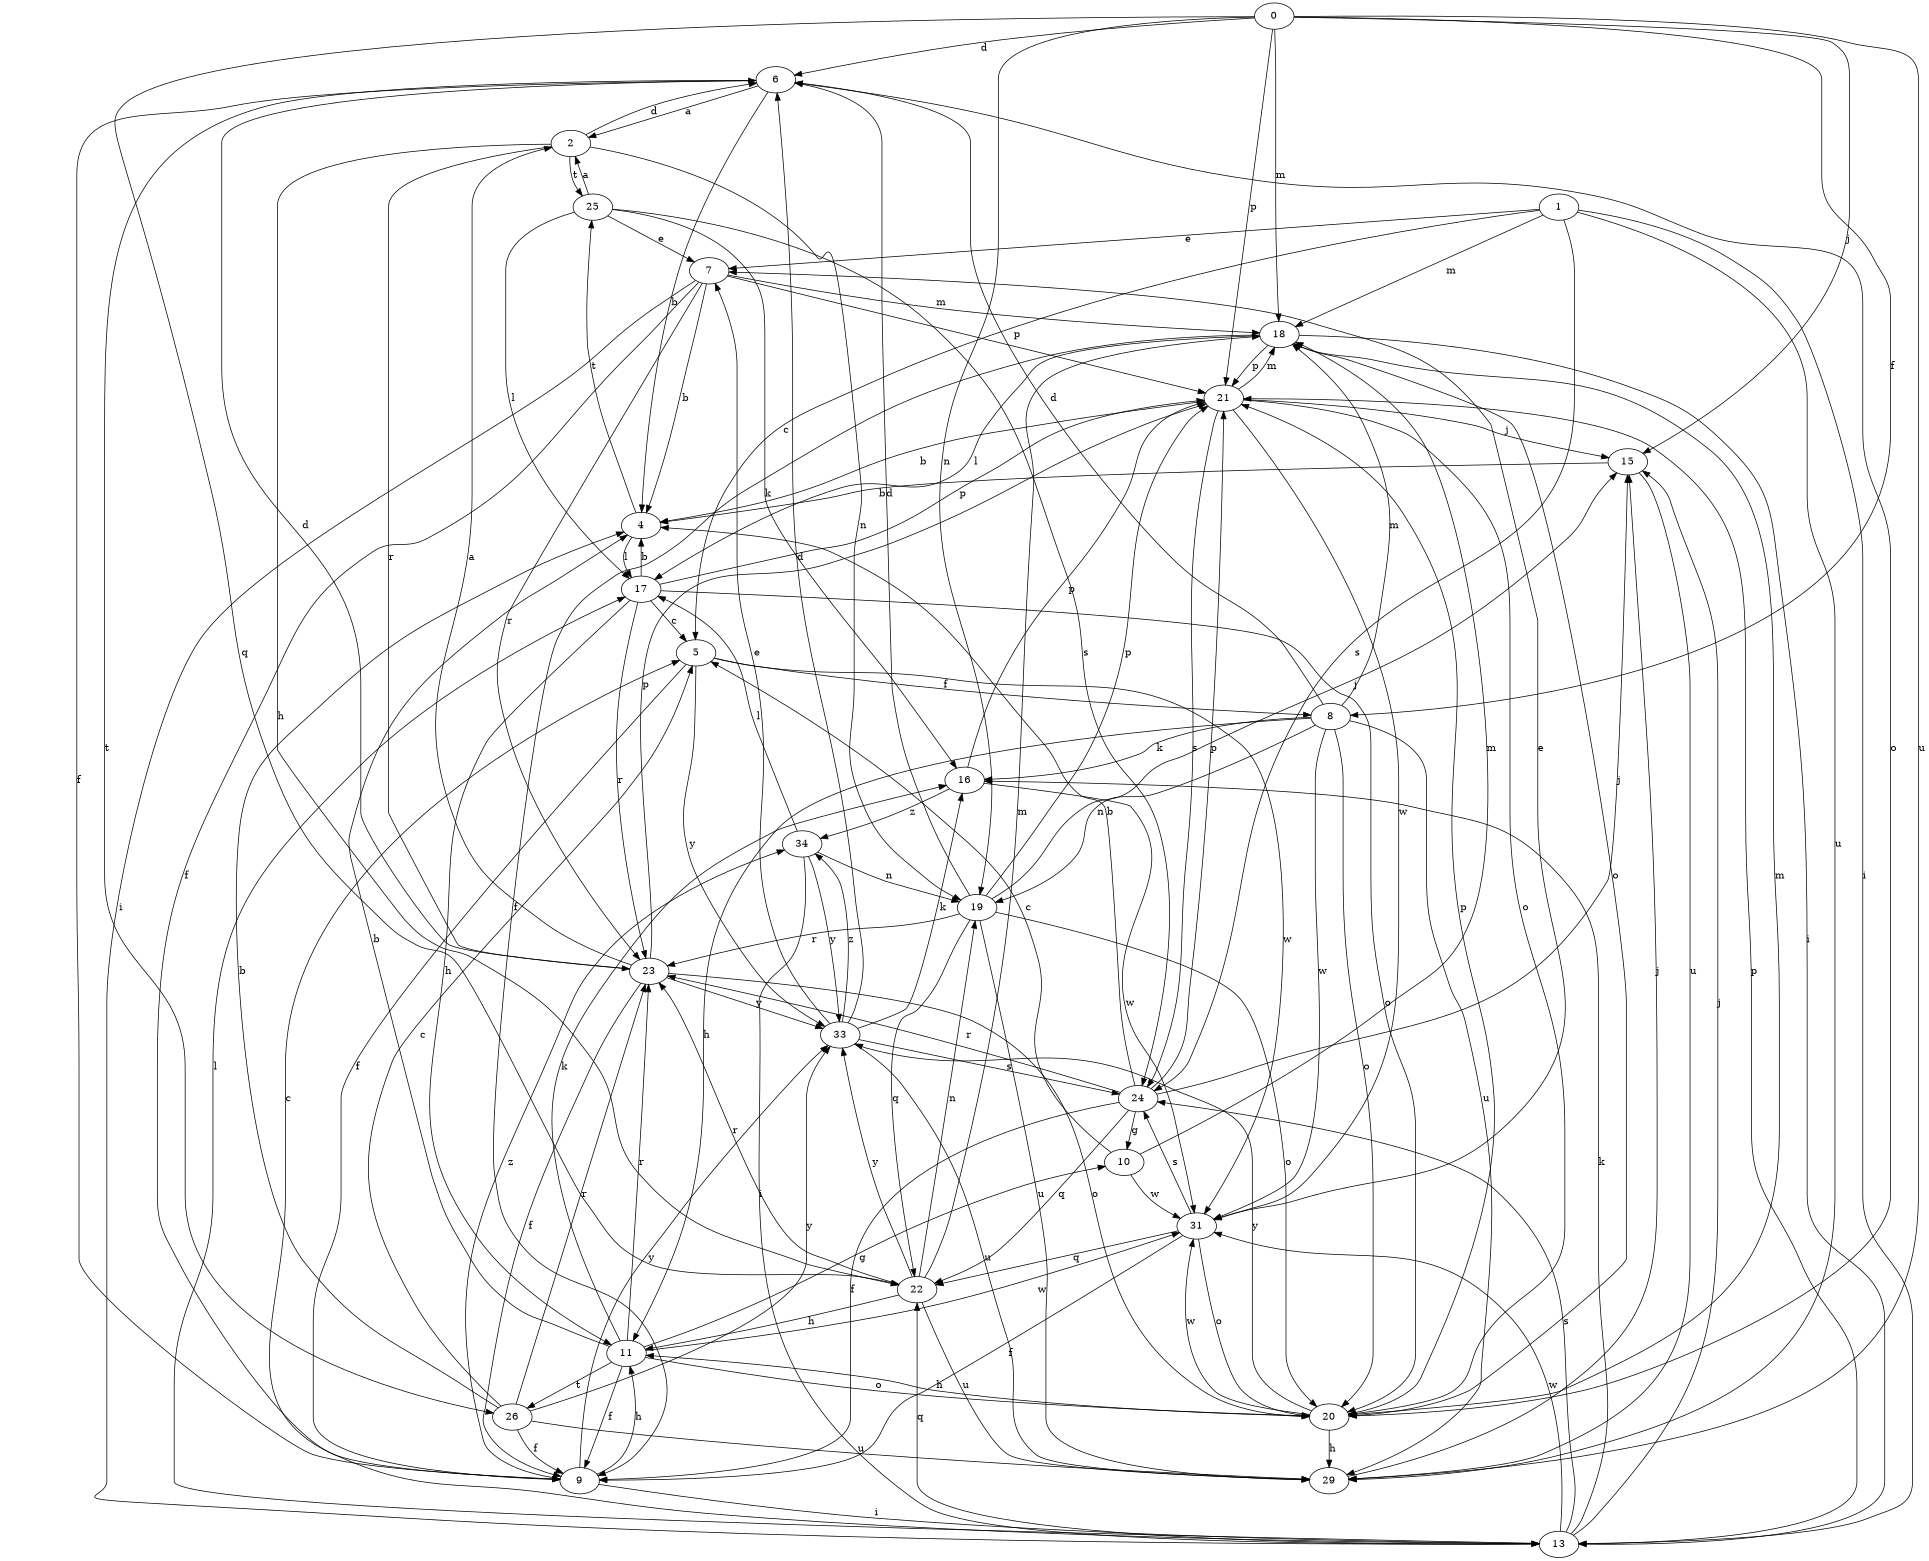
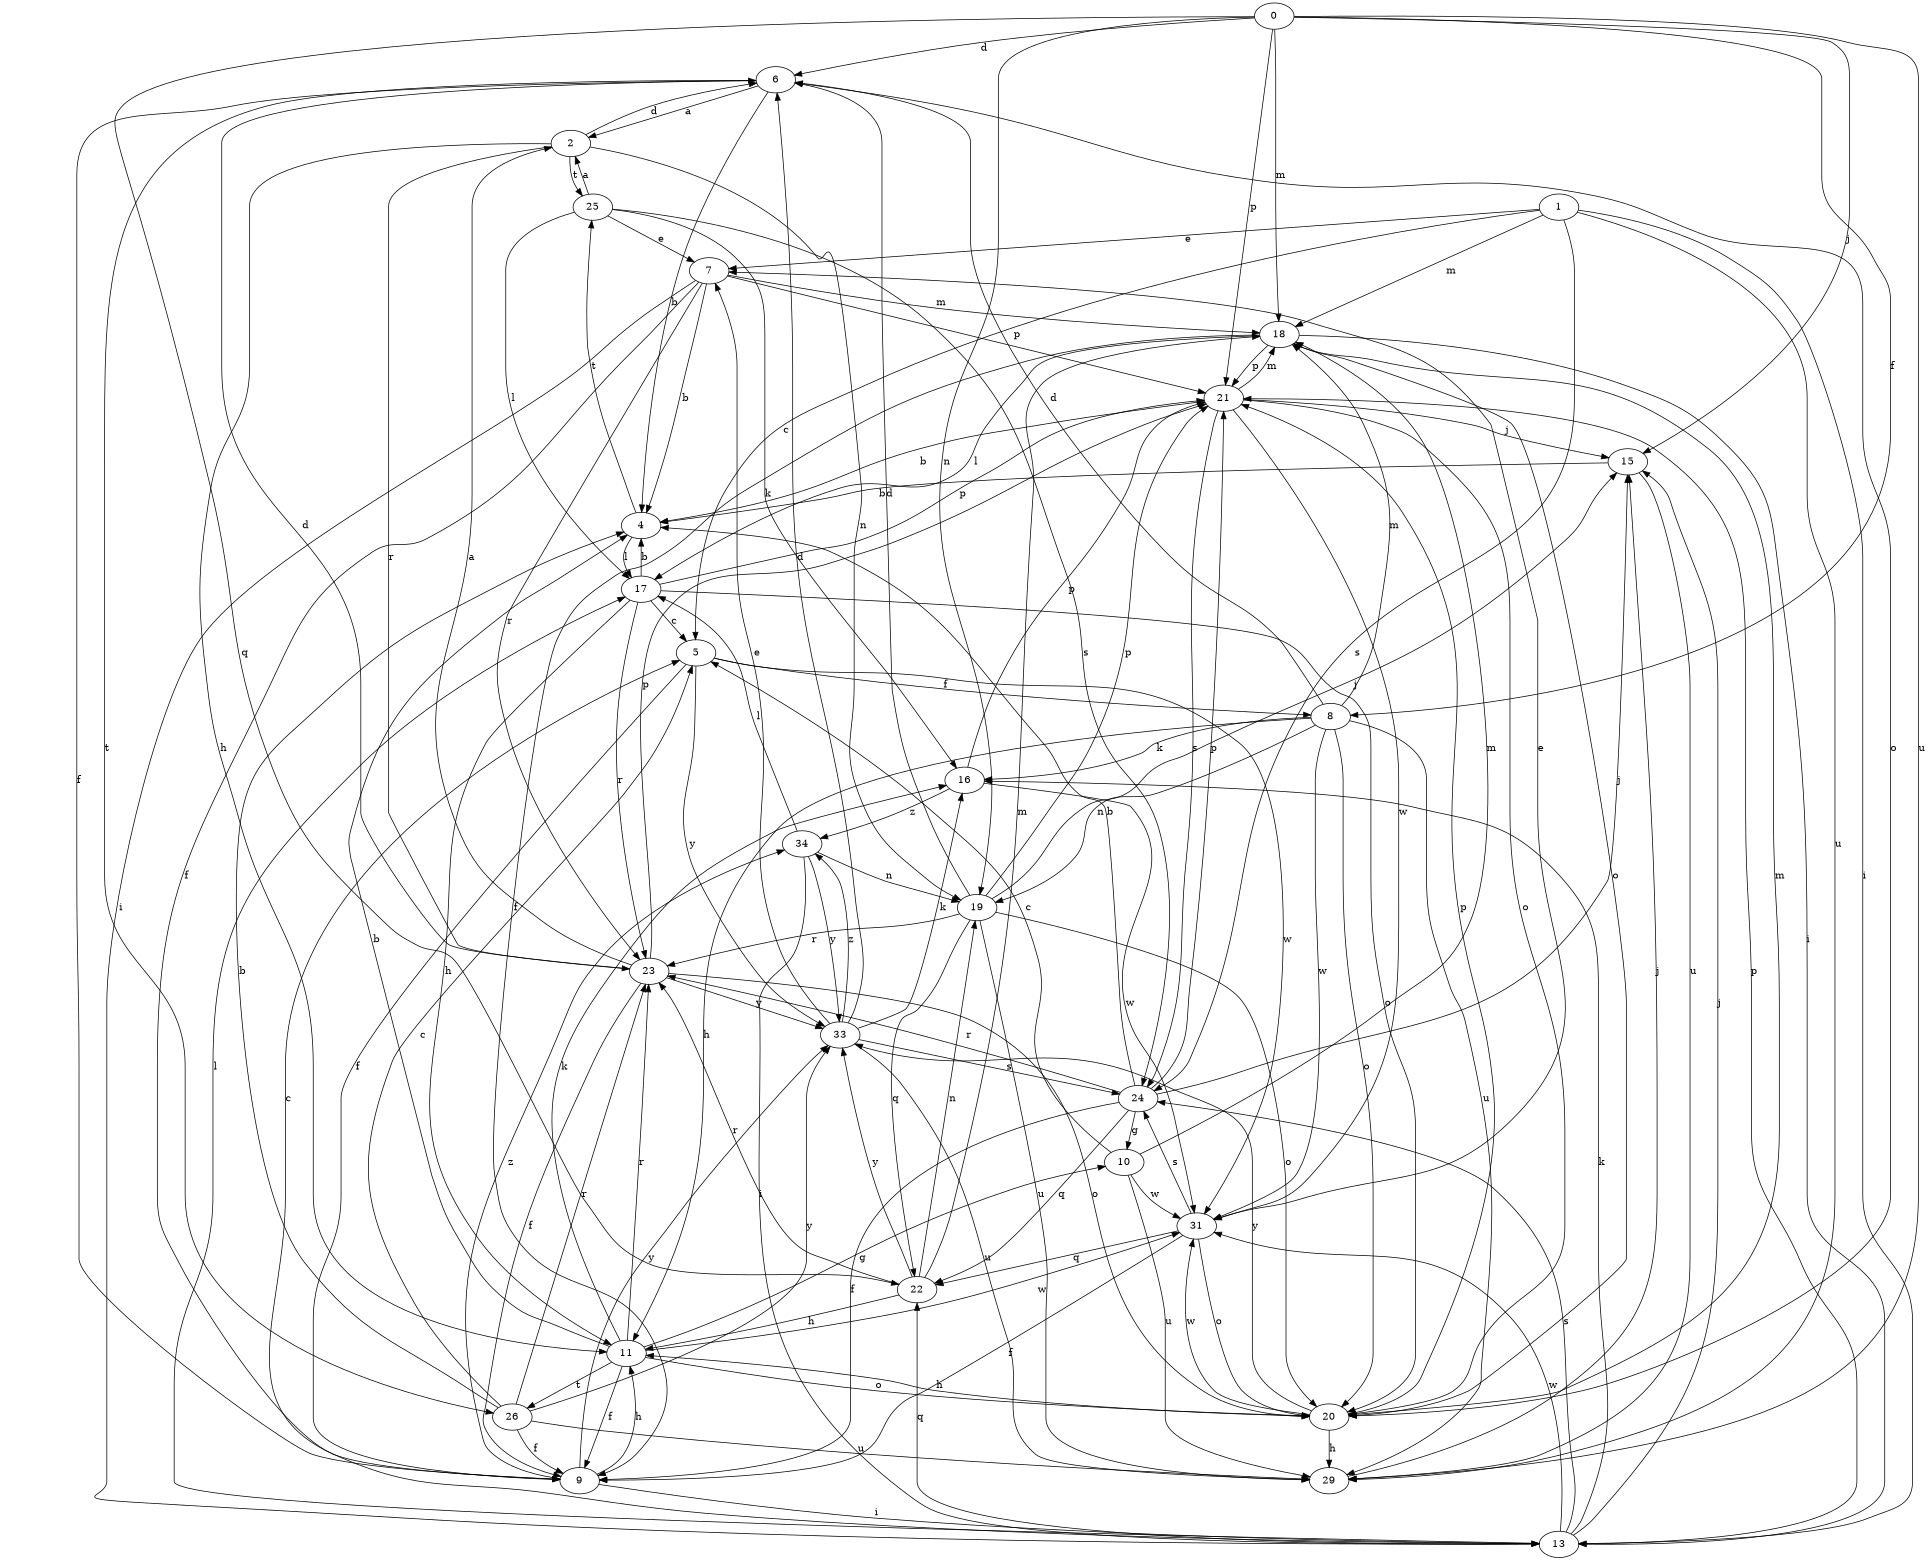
edge "2" -> "22": now "2" -> "11"
edge "22" -> "29": now "10" -> "29"
